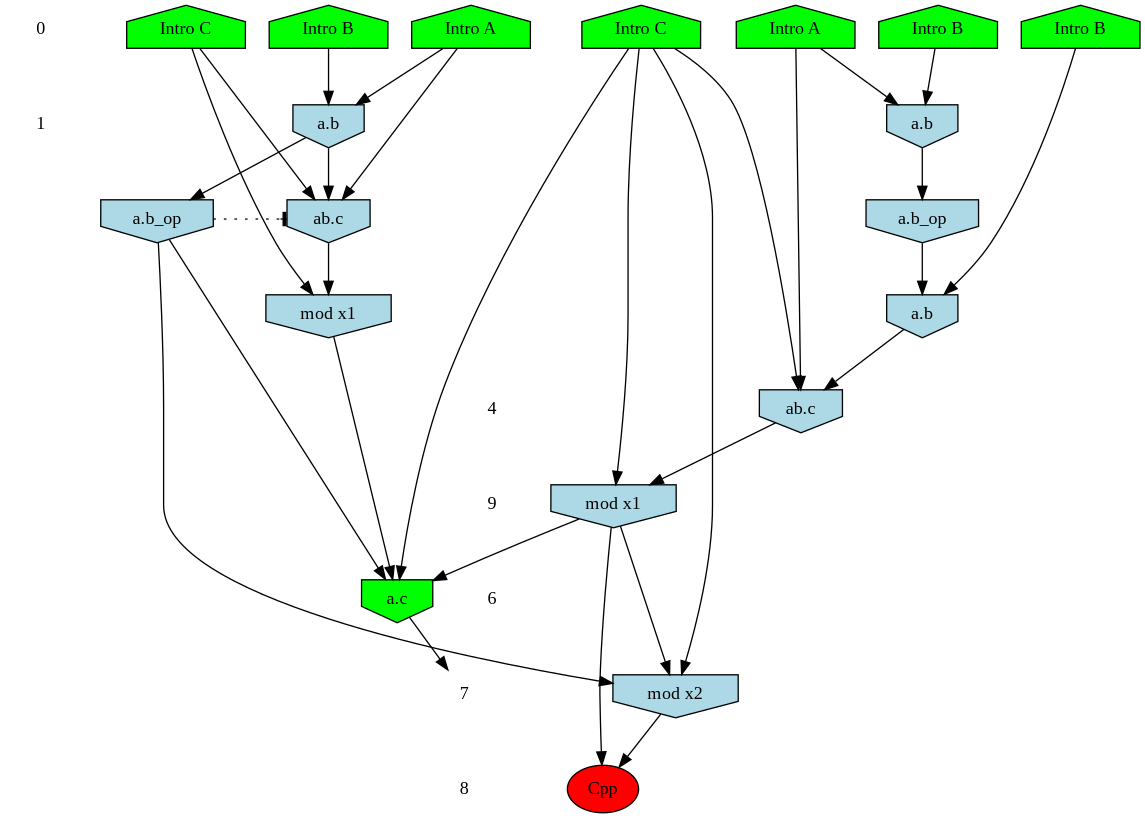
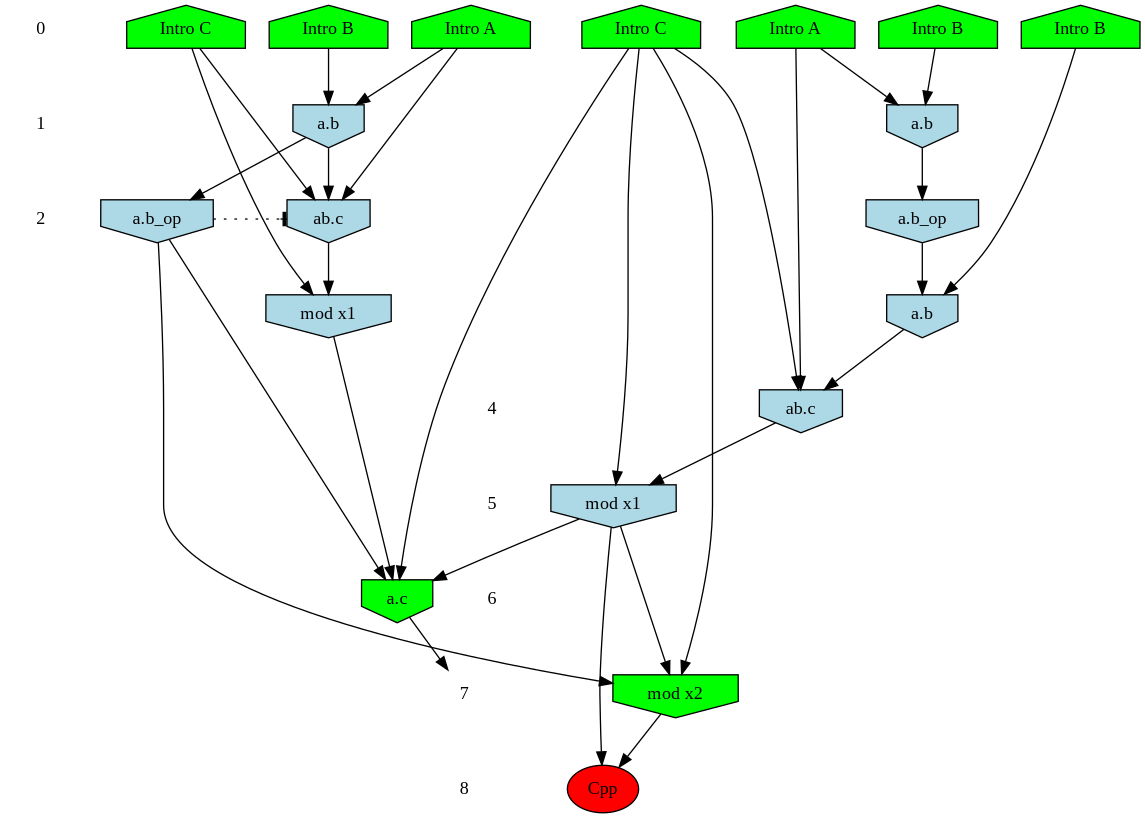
node "2": added
node "9": label "9" -> "5"
node "mod x2": fillcolor lightblue -> green
